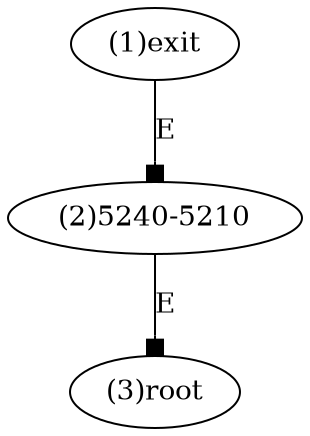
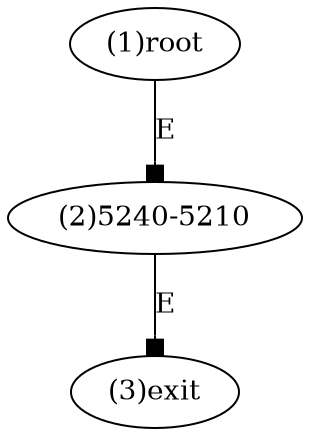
node "(1)exit": label "(1)exit" -> "(1)root"
node "(3)root": label "(3)root" -> "(3)exit"
